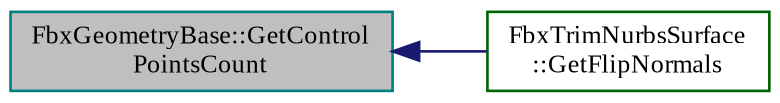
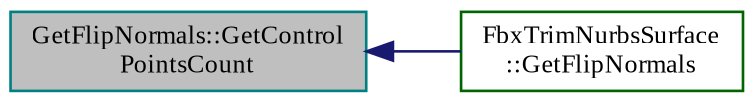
node "FbxGeometryBase::GetControl PointsCount": label "FbxGeometryBase::GetControl PointsCount" -> "GetFlipNormals::GetControl PointsCount"
